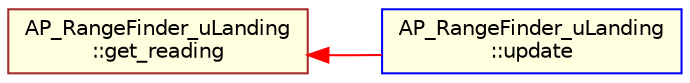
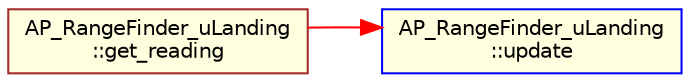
edge "AP_RangeFinder_uLanding ::update" -> "AP_RangeFinder_uLanding ::get_reading": reversed
